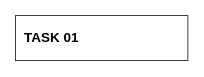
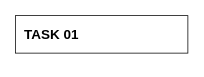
node "TASK 01": size 173x45 -> 173x38
